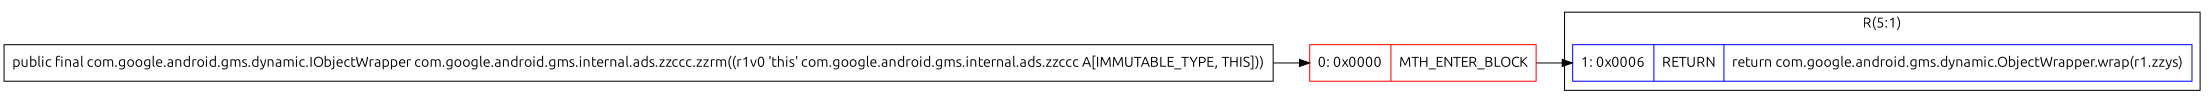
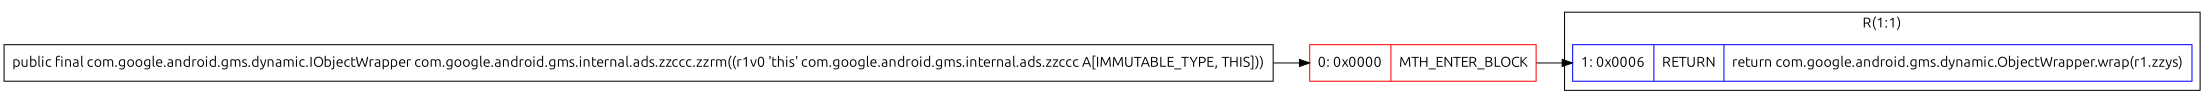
cluster "R(5:1)": label "R(5:1)" -> "R(1:1)"
